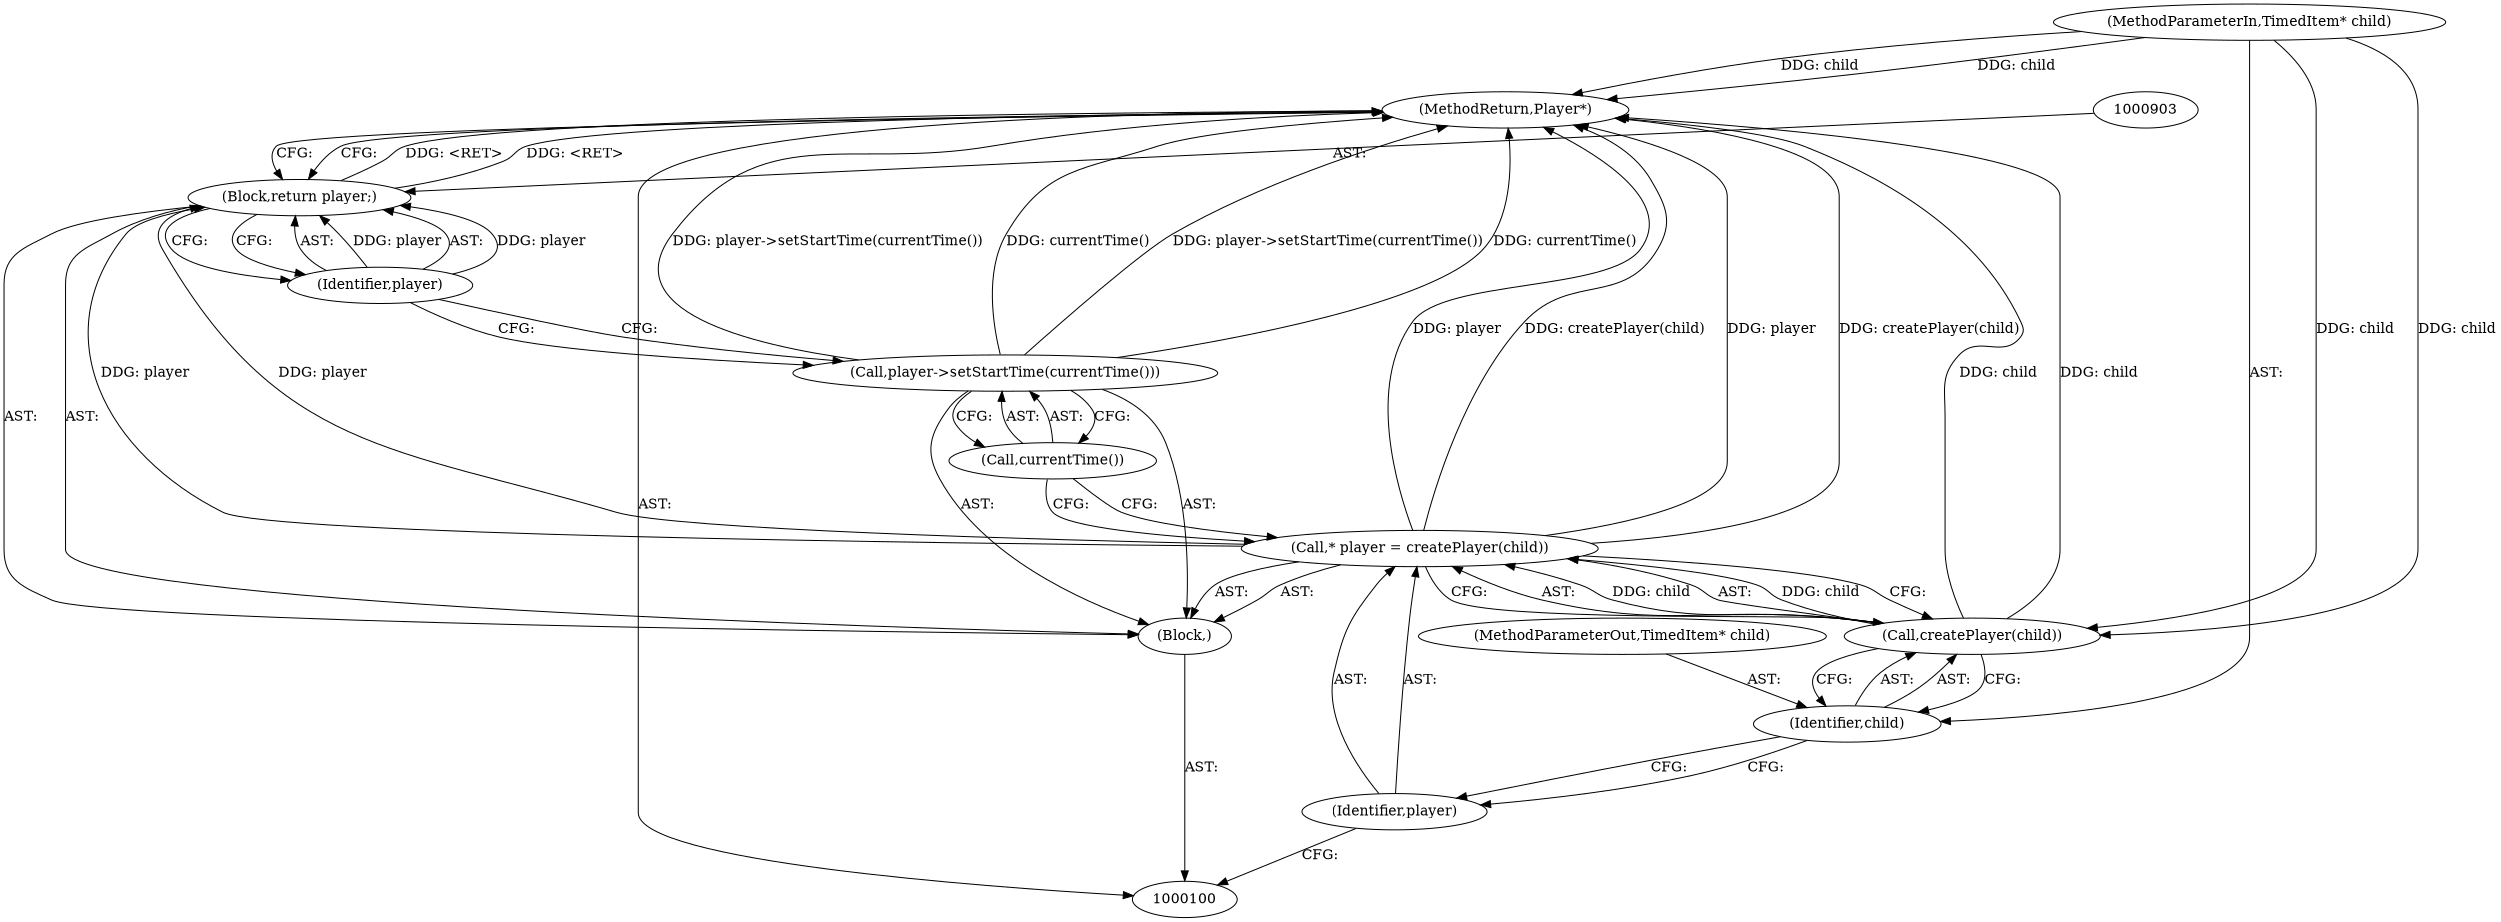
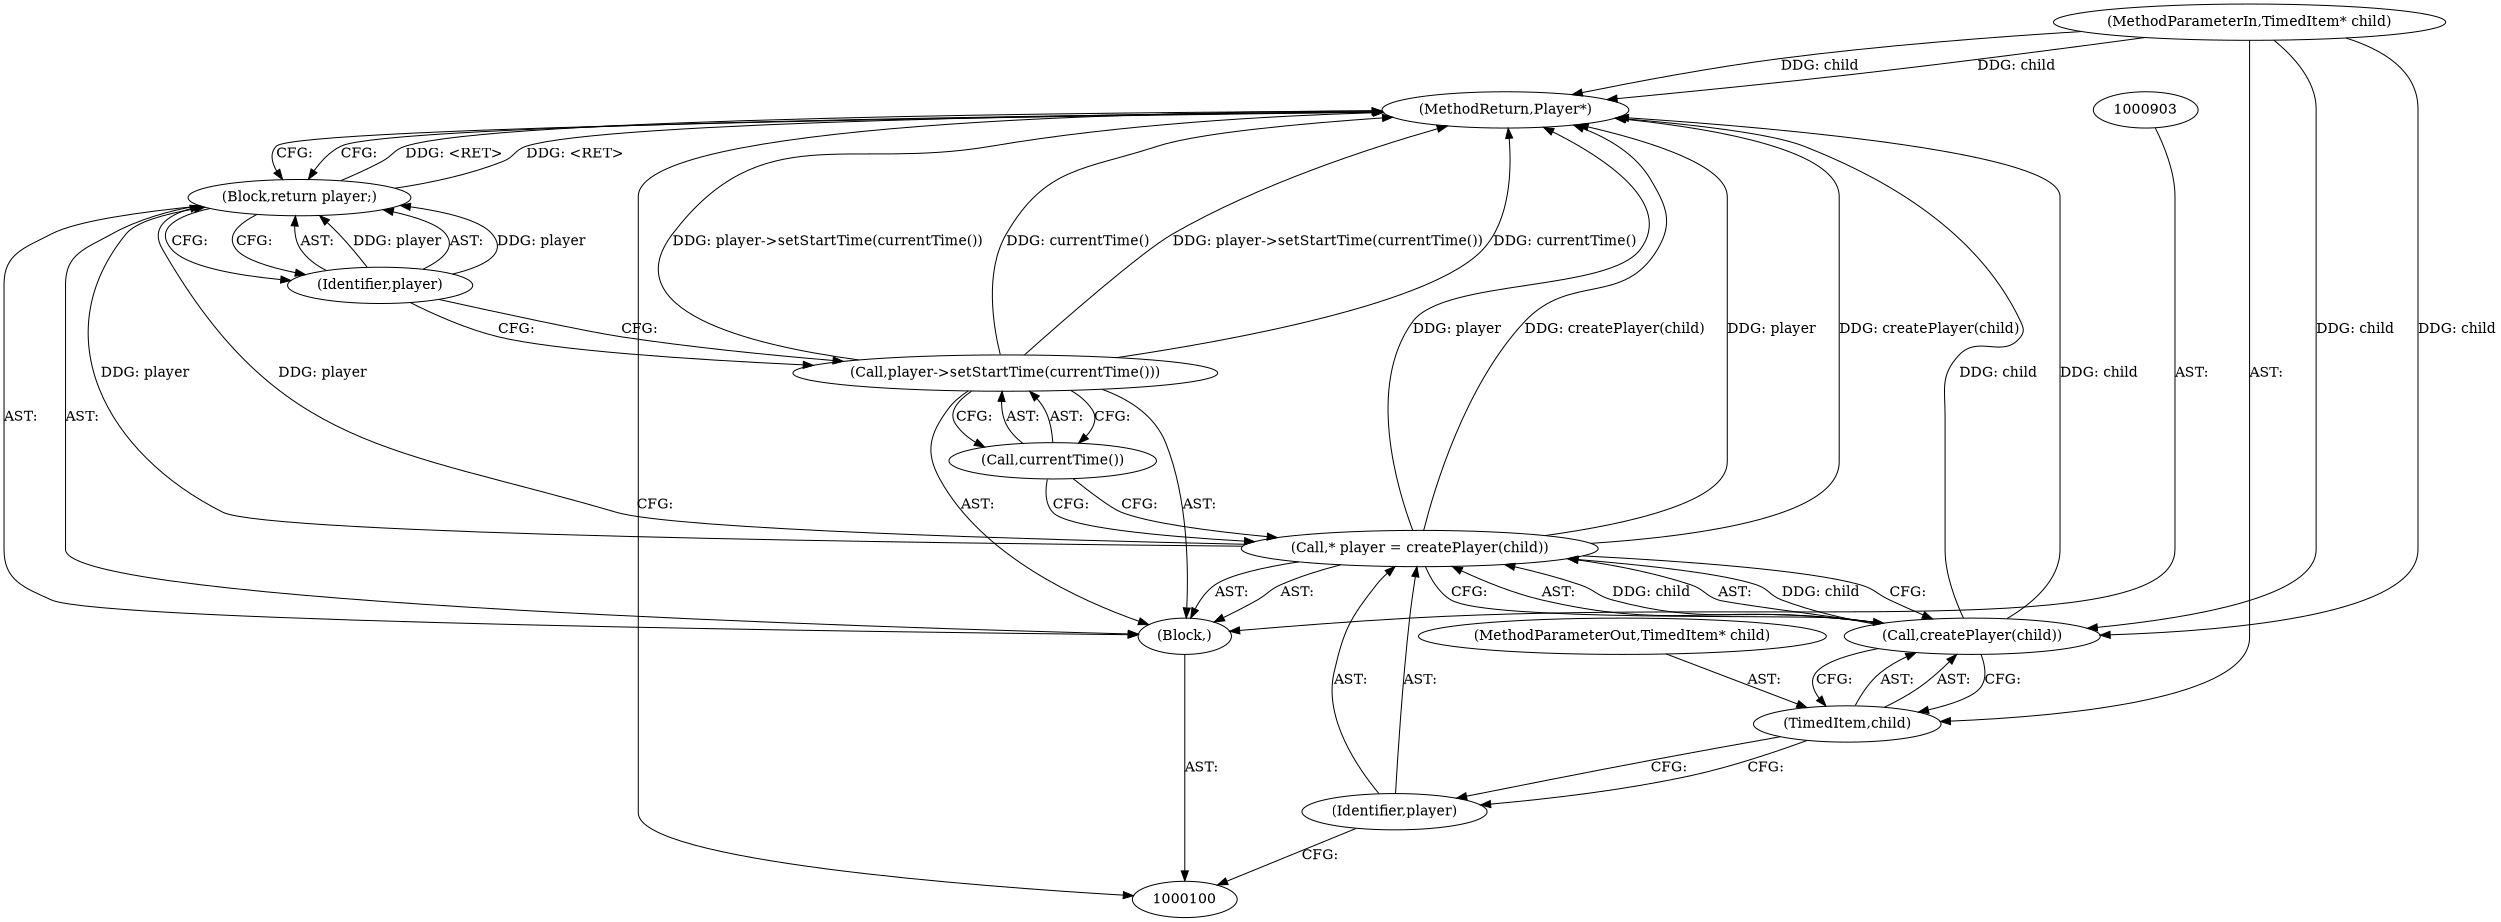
edge "1000903" -> "(Block,return player;)": now "1000903" -> "(Block,)"
edge "(MethodReturn,Player*)" -> "1000100": label "AST: " -> "CFG: "
node "(Identifier,child)": label "(Identifier,child)" -> "(TimedItem,child)"
